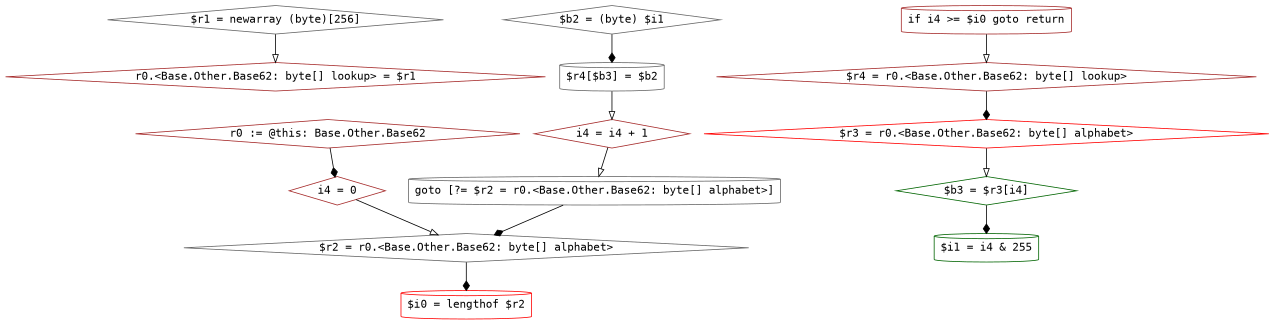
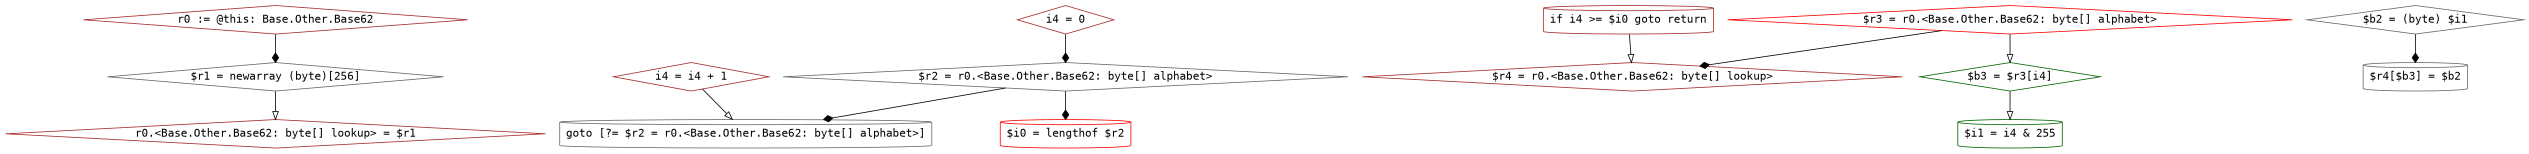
edge "$r4[$b3] = $b2" -> "i4 = i4 + 1": removed
edge "$r4 = r0.<Base.Other.Base62: byte[] lookup>" -> "$r3 = r0.<Base.Other.Base62: byte[] alphabet>": reversed
edge "r0 := @this: Base.Other.Base62" -> "i4 = 0": now "r0 := @this: Base.Other.Base62" -> "$r1 = newarray (byte)[256]"
edge "$b3 = $r3[i4]" -> "$i1 = i4 & 255": arrowhead diamond -> onormal
edge "i4 = 0" -> "$r2 = r0.<Base.Other.Base62: byte[] alphabet>": arrowhead onormal -> diamond
edge "goto [?= $r2 = r0.<Base.Other.Base62: byte[] alphabet>]" -> "$r2 = r0.<Base.Other.Base62: byte[] alphabet>": reversed
